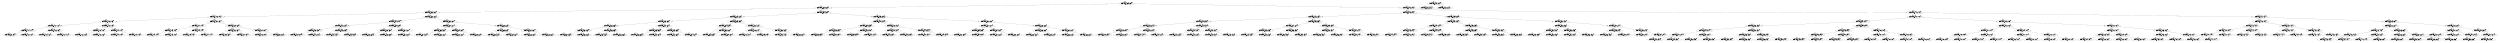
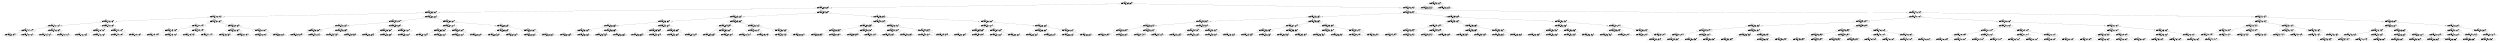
node "Node{data=[6986, 6986]}": removed
